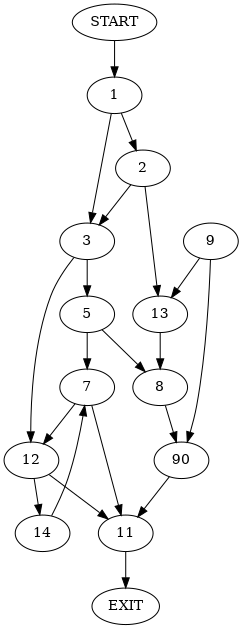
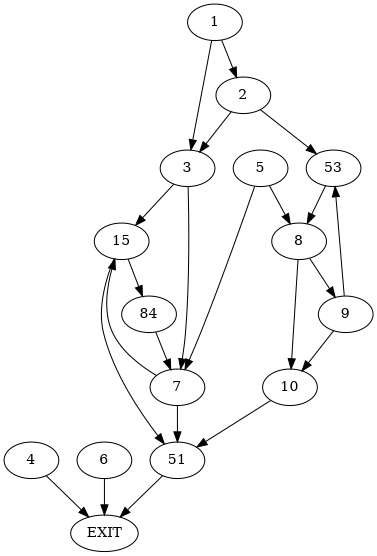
node "START": removed
edge "3" -> "5": now "3" -> "7"
edge "8" -> "9": added
node "13": label "13" -> "53"
node "4": added
node "12": label "12" -> "15"
node "6": added
node "90": label "90" -> "10"
node "14": label "14" -> "84"
node "11": label "11" -> "51"
